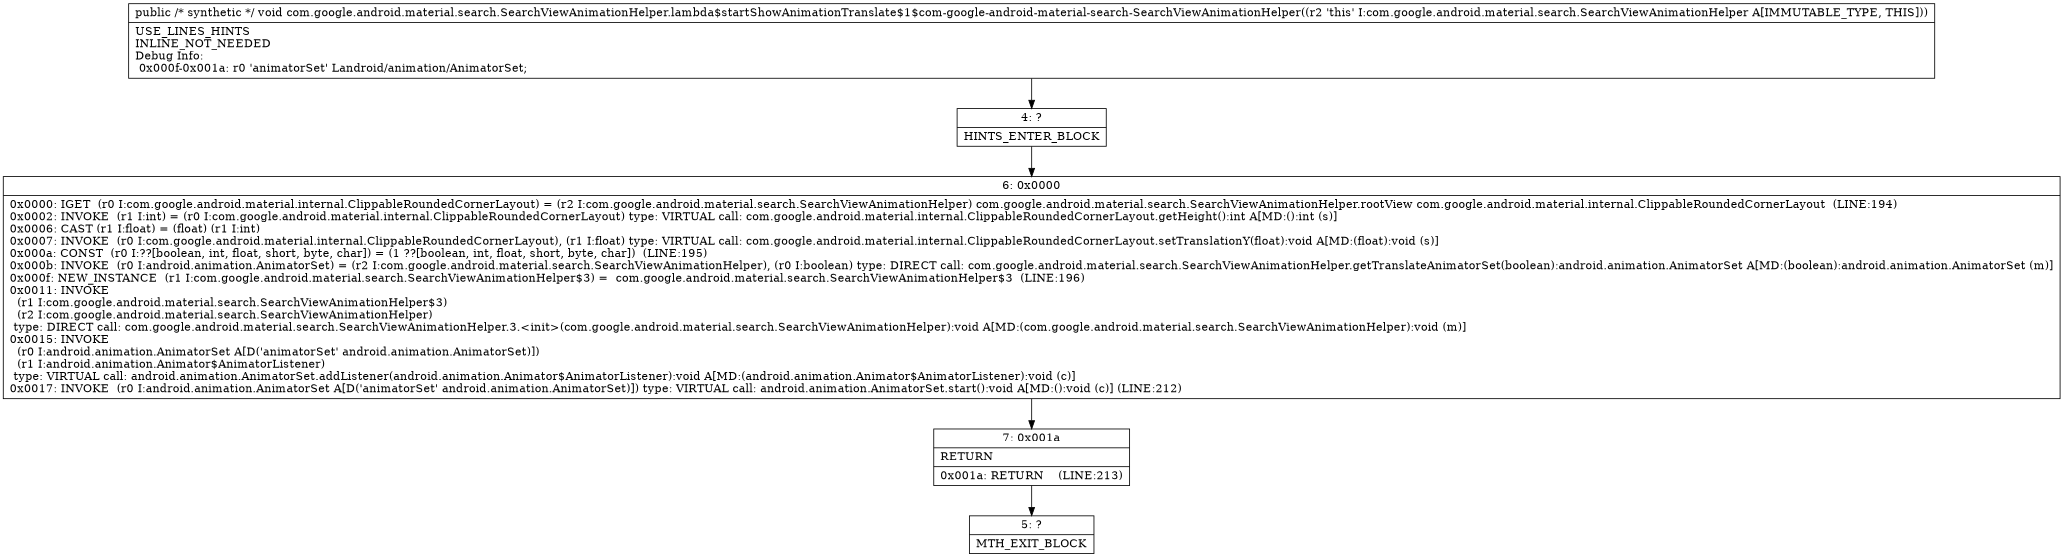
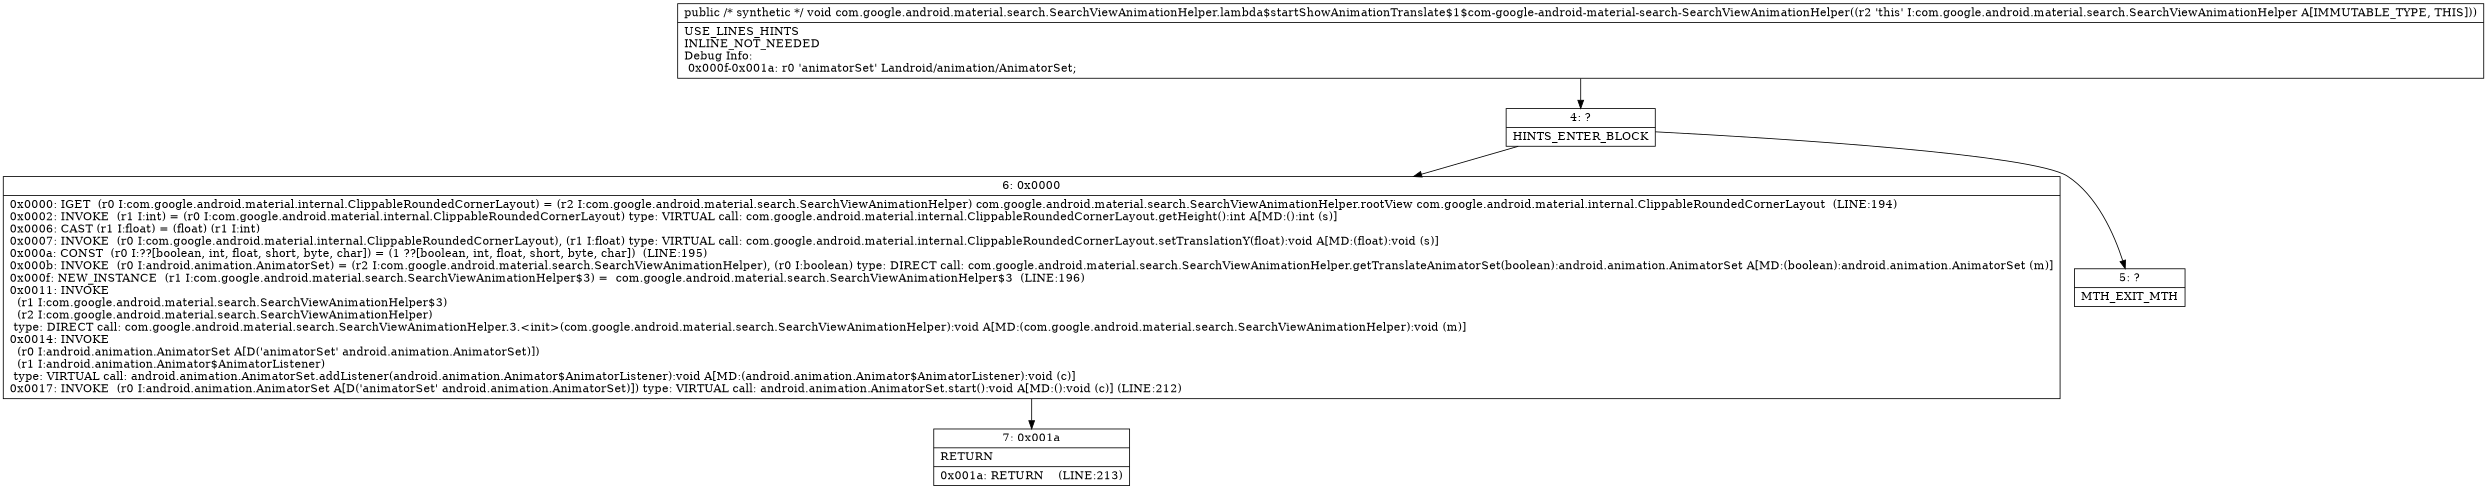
node "6: 0x0000": text "0x0015: INVOKE" -> "0x0014: INVOKE"
edge "7: 0x001a" -> "5: ?": now "4: ?" -> "5: ?"
node "5: ?": text "MTH_EXIT_BLOCK" -> "MTH_EXIT_MTH"
